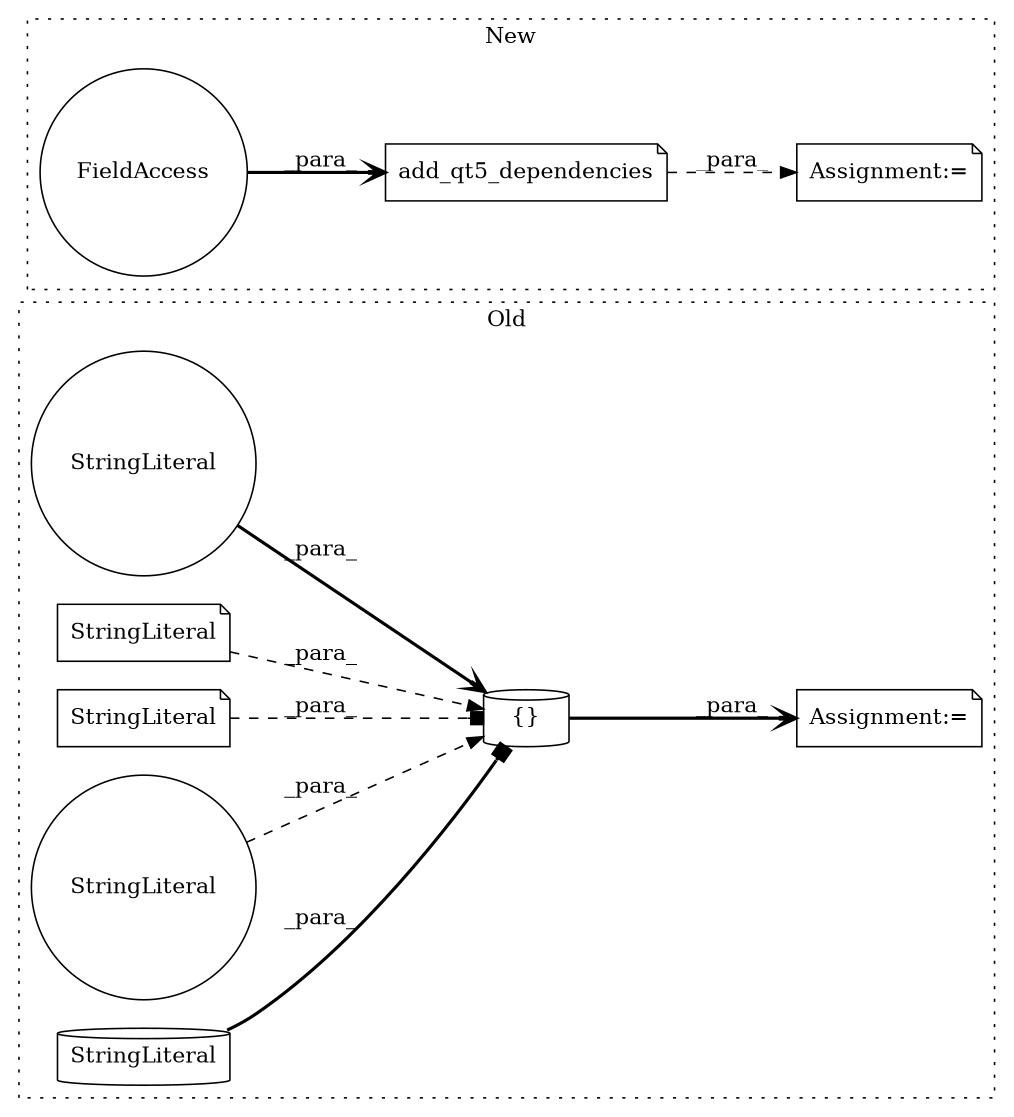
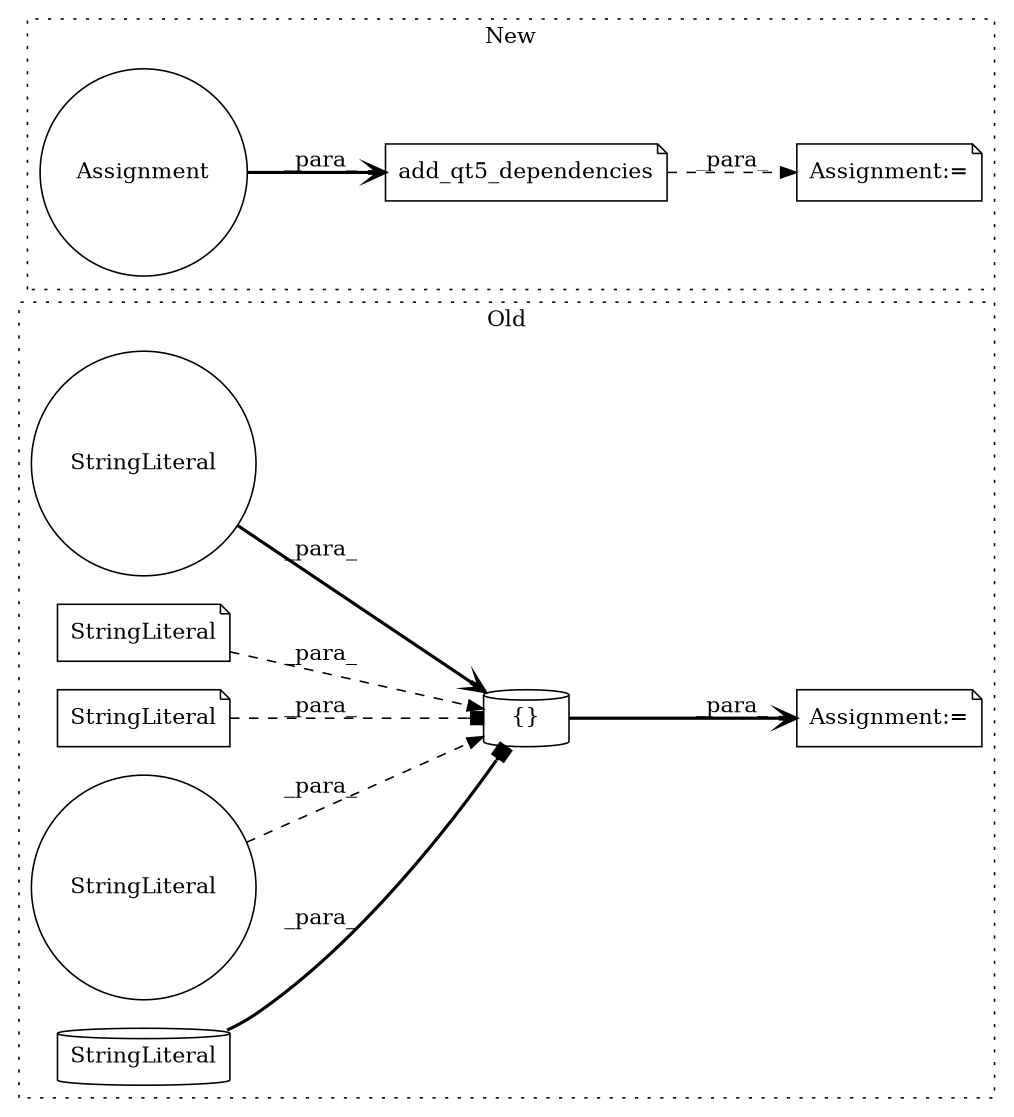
node "FieldAccess": label "FieldAccess" -> "Assignment"
